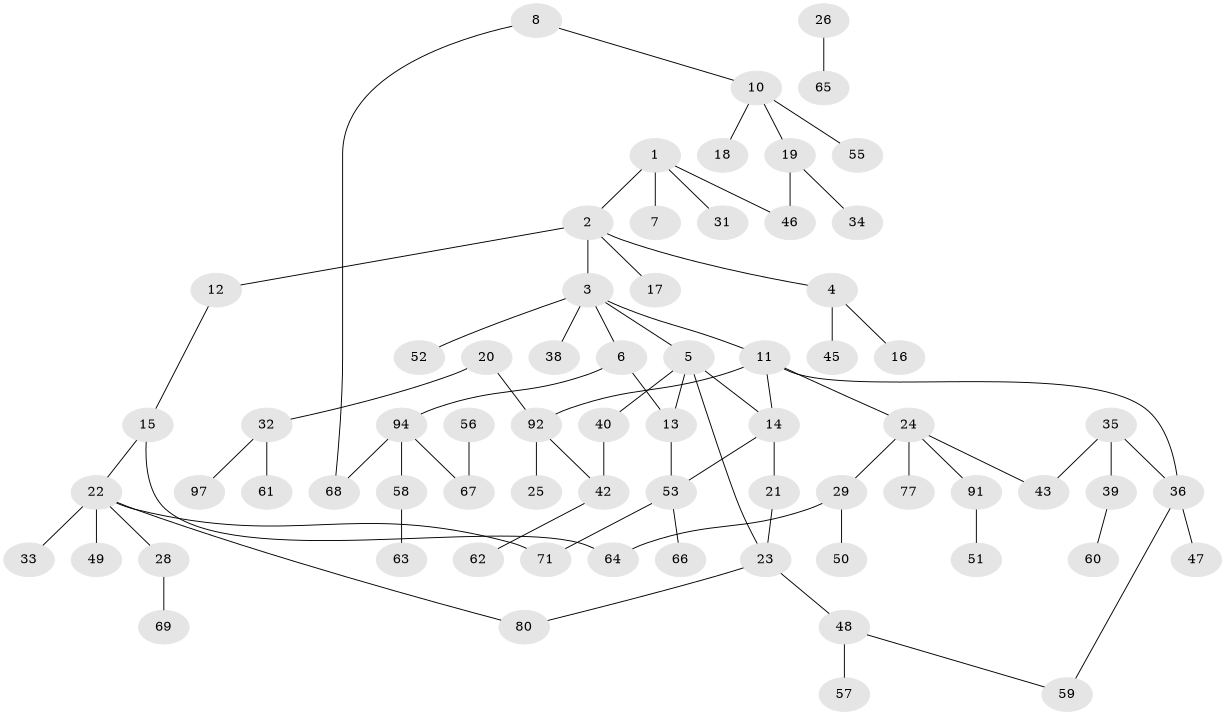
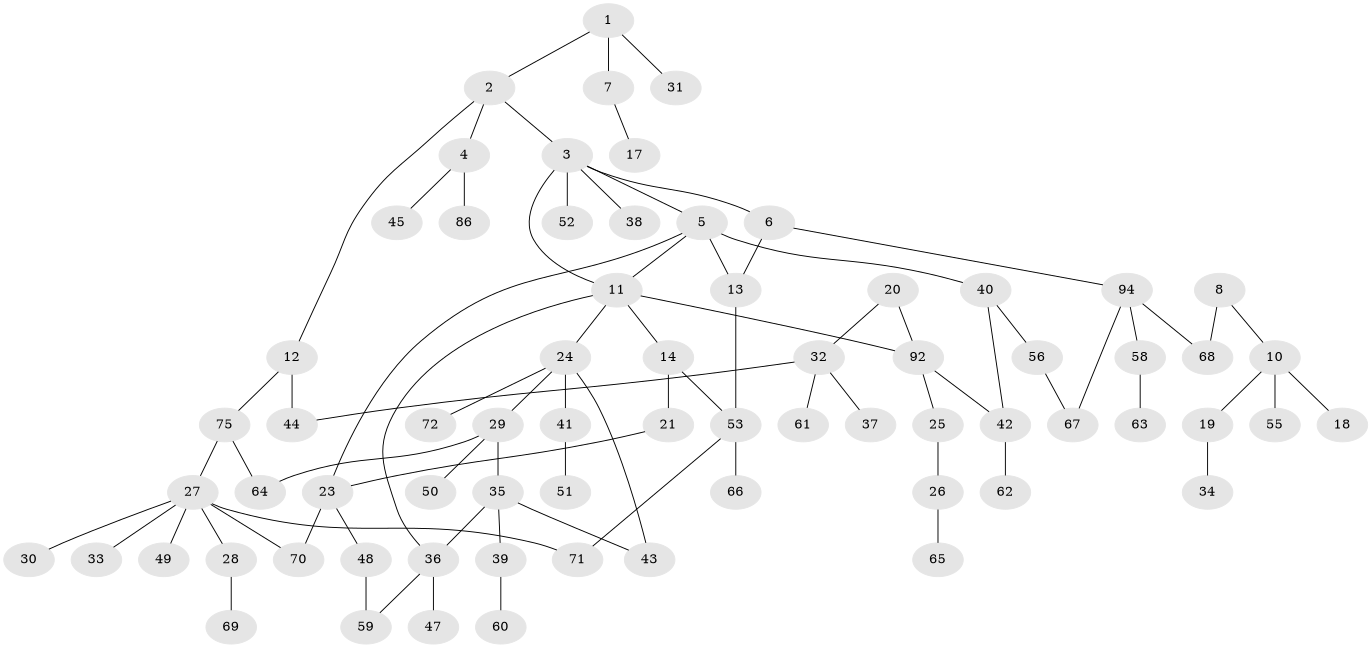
node "46": removed
edge "2" -- "17": now "7" -- "17"
edge "40" -- "56": added
node "16": label "16" -> "86"
edge "5" -- "14": now "5" -- "11"
node "15": label "15" -> "75"
node "44": added
edge "29" -- "35": added
edge "25" -- "26": added
node "22": label "22" -> "27"
node "97": label "97" -> "37"
node "77": label "77" -> "72"
node "91": label "91" -> "41"
node "30": added
node "80": label "80" -> "70"
node "57": removed
